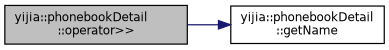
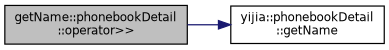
node "yijia::phonebookDetail ::operator>>": label "yijia::phonebookDetail ::operator>>" -> "getName::phonebookDetail ::operator>>"
